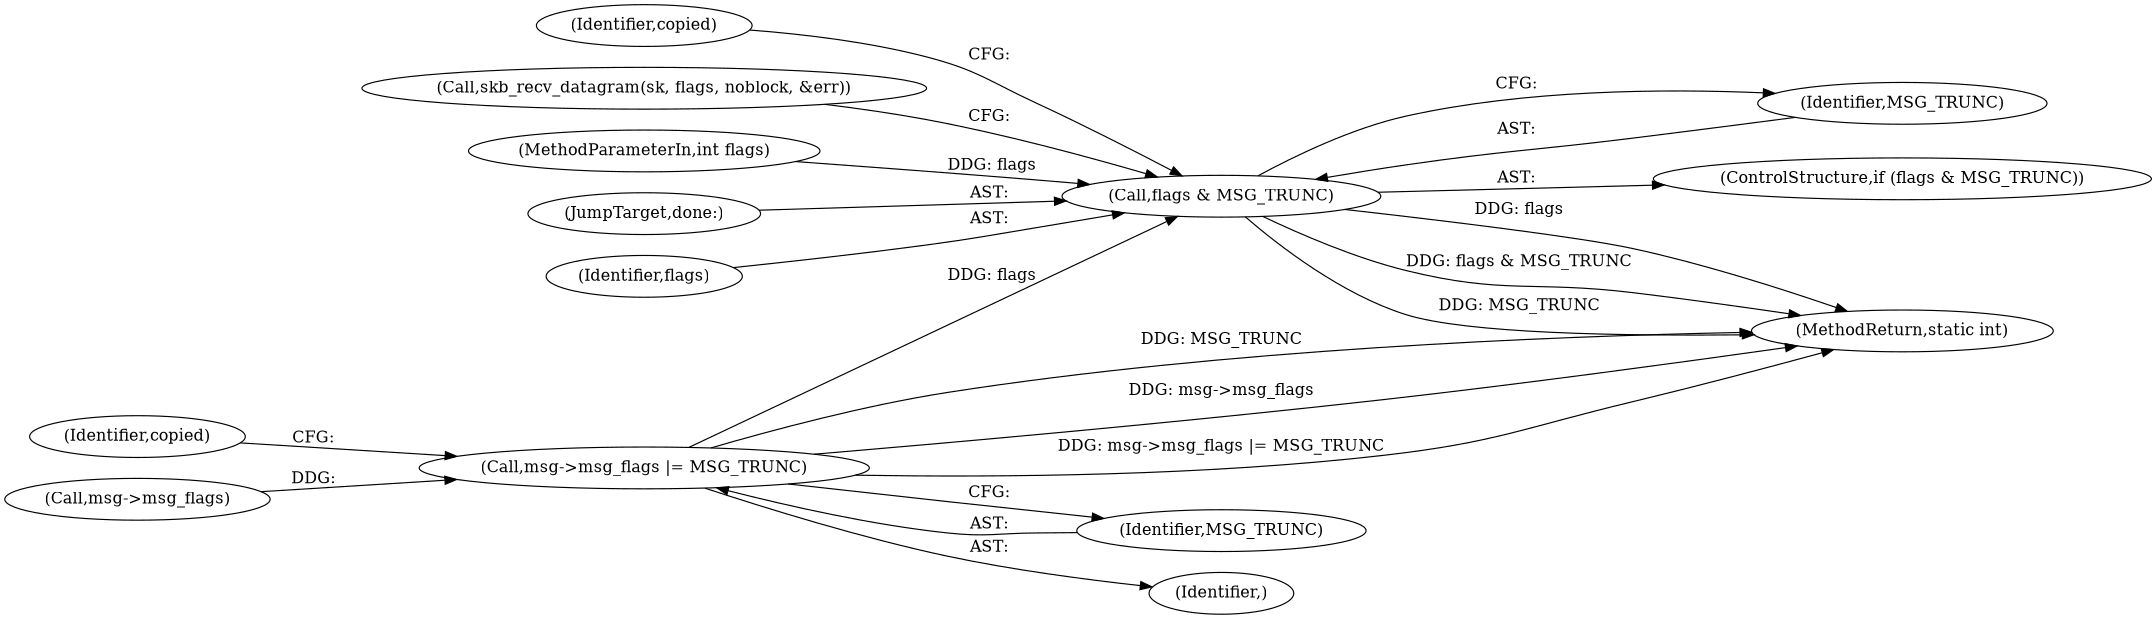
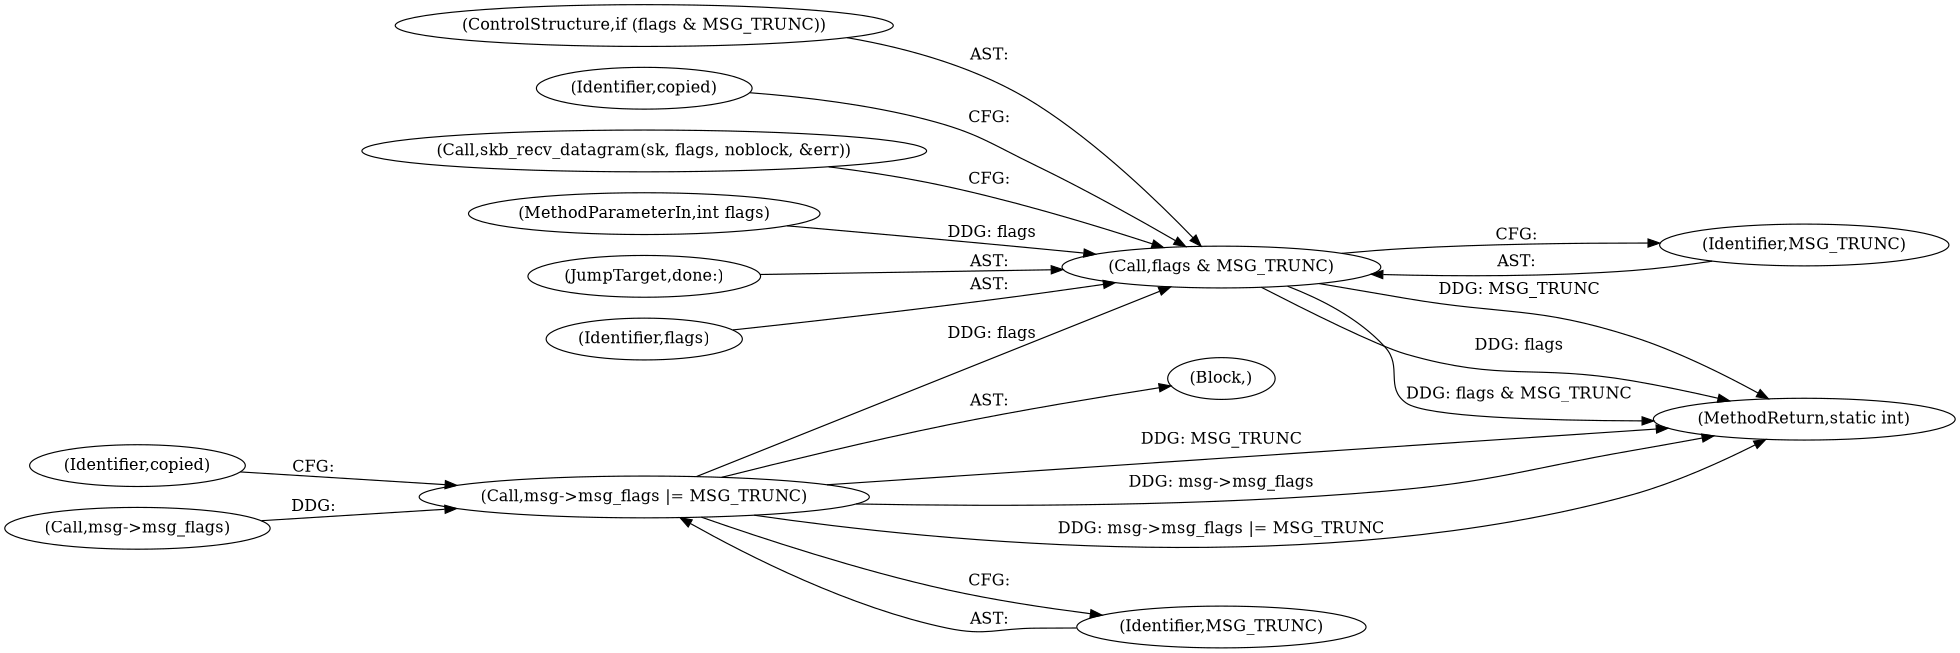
edge "(Call,flags & MSG_TRUNC)" -> "(ControlStructure,if (flags & MSG_TRUNC))": reversed
node "(Identifier,)": label "(Identifier,)" -> "(Block,)"
